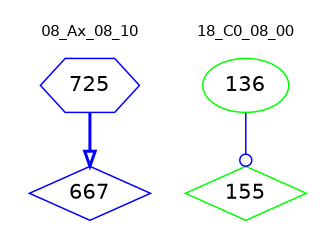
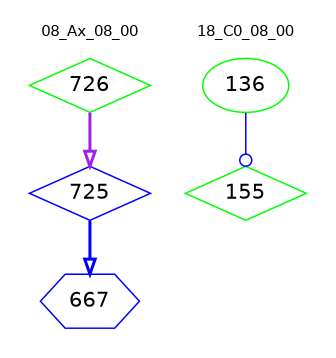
cluster "08_Ax_08_10": label "08_Ax_08_10" -> "08_Ax_08_00"
node "726": added
node "725": shape hexagon -> diamond
node "667": shape diamond -> hexagon
